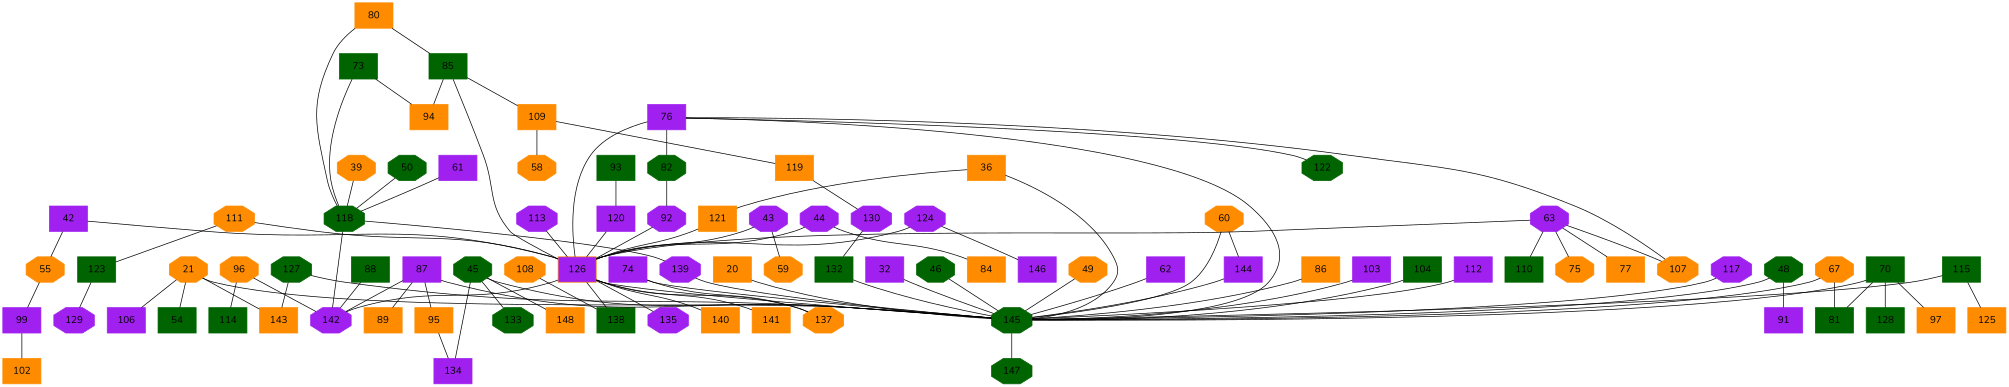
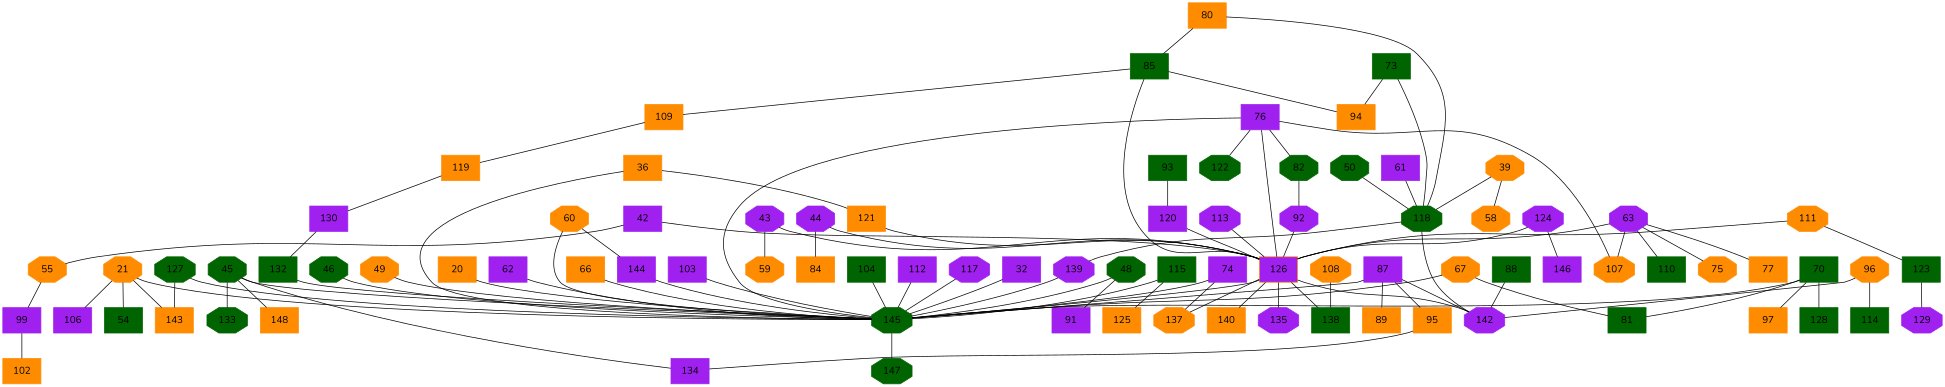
edge "109" -- "58": now "39" -- "58"
node "130": shape octagon -> box
node "86": label "86" -> "66"
node "141": removed
